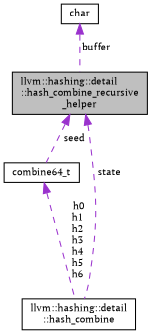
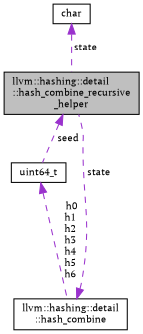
edge "llvm::hashing::detail ::hash_combine_recursive _helper" -> "char": label " buffer" -> " state"
node "combine64_t": label "combine64_t" -> "uint64_t"
edge "llvm::hashing::detail ::hash_combine" -> "llvm::hashing::detail ::hash_combine_recursive _helper": reversed
